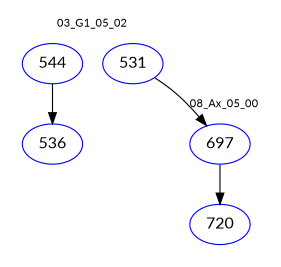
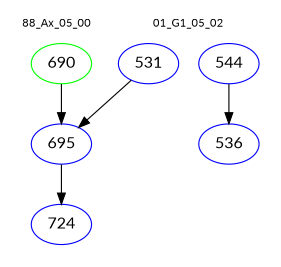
cluster "03_G1_05_02": label "03_G1_05_02" -> "01_G1_05_02"
node "690": added
cluster "08_Ax_05_00": label "08_Ax_05_00" -> "88_Ax_05_00"
node "697": label "697" -> "695"
node "720": label "720" -> "724"
